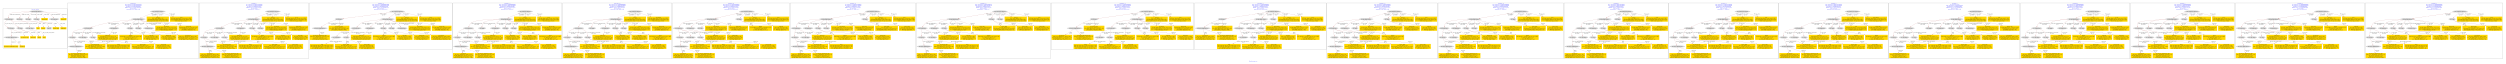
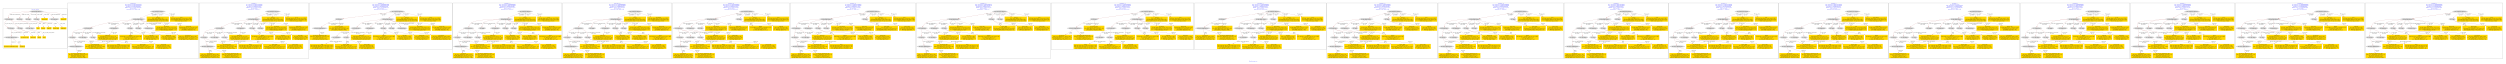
node "Type_URI": fillcolor lightgray -> gold
